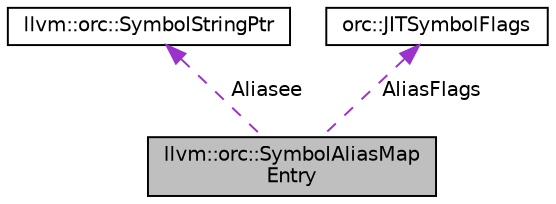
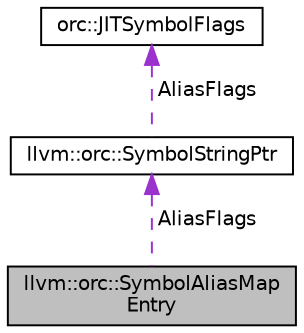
edge "llvm::orc::SymbolAliasMap Entry" -> "llvm::orc::SymbolStringPtr": label " Aliasee" -> " AliasFlags"
edge "llvm::orc::SymbolAliasMap Entry" -> "orc::JITSymbolFlags": now "llvm::orc::SymbolStringPtr" -> "orc::JITSymbolFlags"
